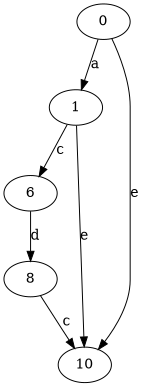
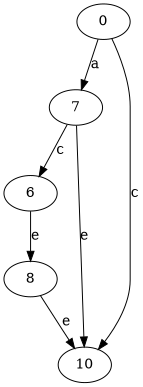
node "1": label "1" -> "7"
edge "0" -> "10": label "e" -> "c"
edge "6" -> "8": label "d" -> "e"
edge "8" -> "10": label "c" -> "e"
